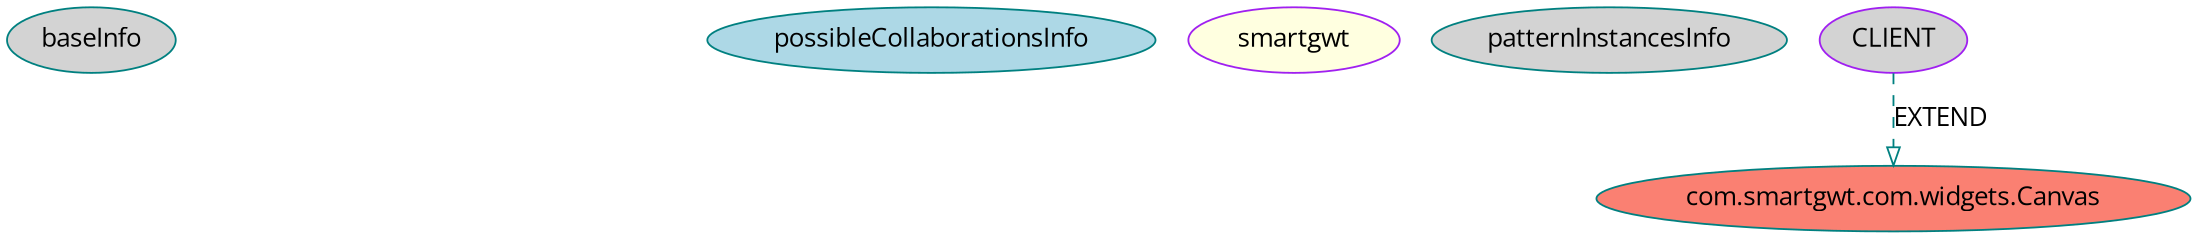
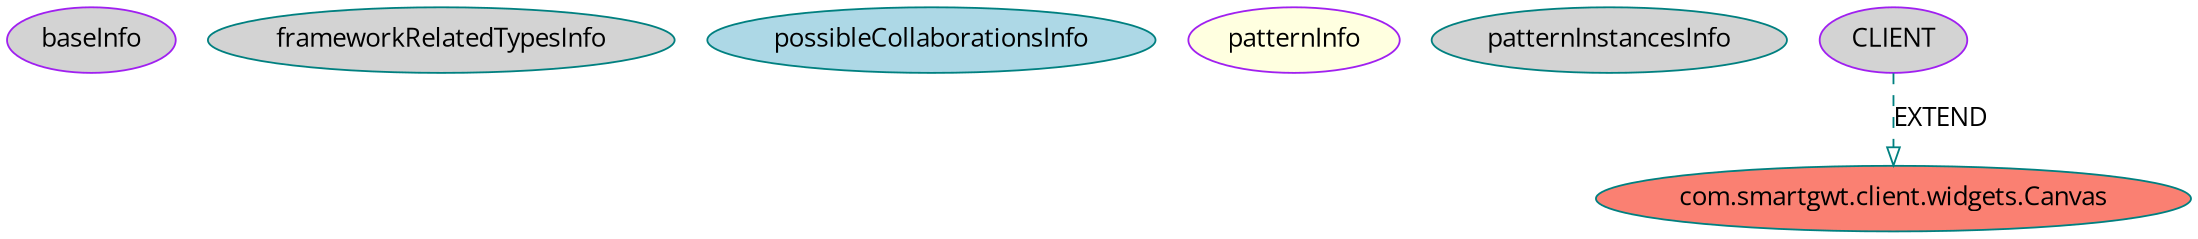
node "baseInfo": color teal -> purple
node "frameworkRelatedTypesInfo": added
node "smartgwt": label "smartgwt" -> "patternInfo"
node "com.smartgwt.com.widgets.Canvas": label "com.smartgwt.com.widgets.Canvas" -> "com.smartgwt.client.widgets.Canvas"
